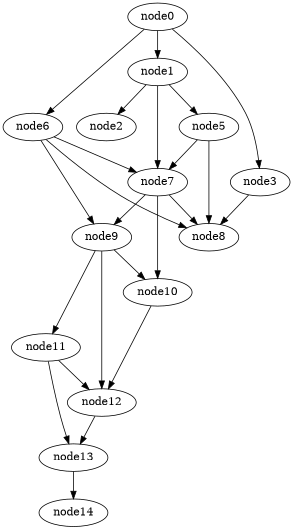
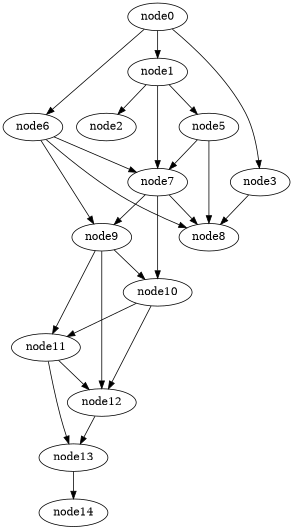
edge "node10" -> "node11": added
